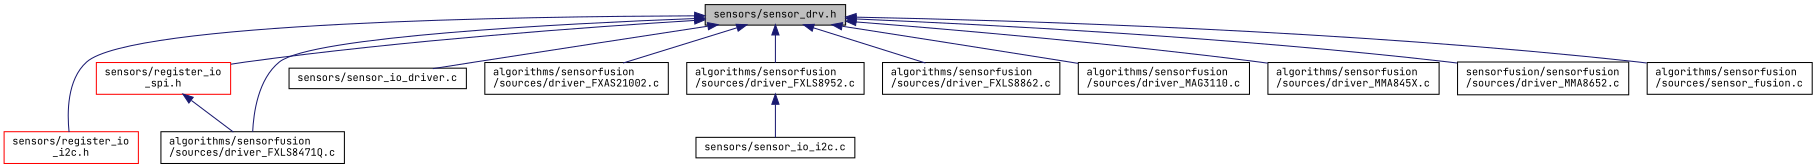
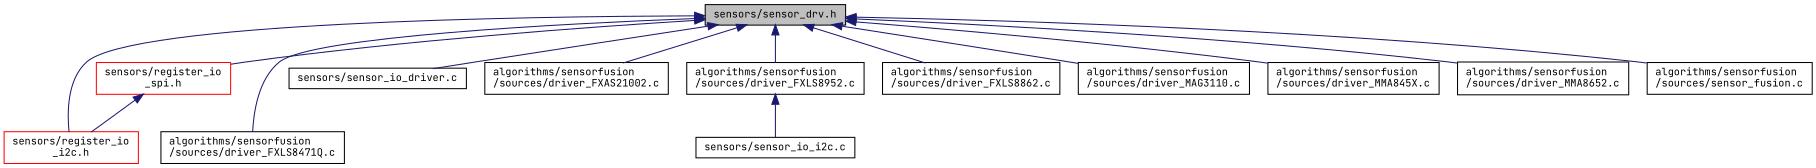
node "sensorfusion/sensorfusion /sources/driver_MMA8652.c": label "sensorfusion/sensorfusion /sources/driver_MMA8652.c" -> "algorithms/sensorfusion /sources/driver_MMA8652.c"
edge "algorithms/sensorfusion /sources/driver_FXLS8471Q.c" -> "sensors/register_io _spi.h": now "sensors/register_io _i2c.h" -> "sensors/register_io _spi.h"
